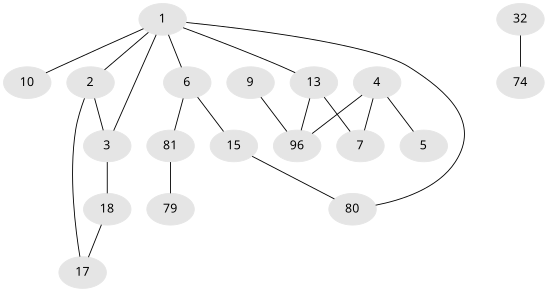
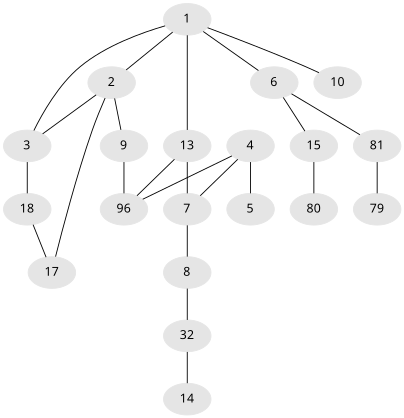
edge "1" -- "80": removed
node "74": label "74" -> "14"
edge "2" -- "9": added
node "8": added
